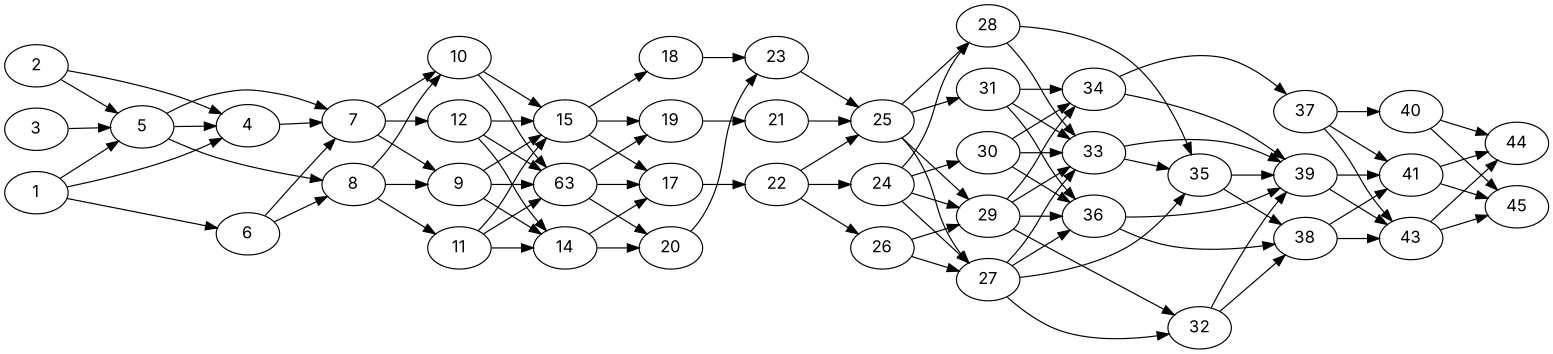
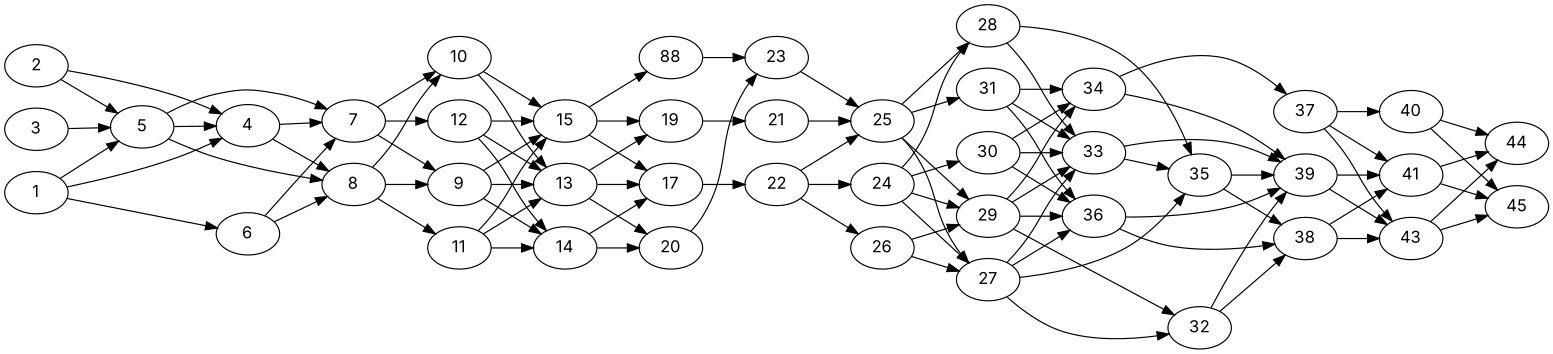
node "18": label "18" -> "88"
edge "4" -> "8": added
node "63": label "63" -> "13"
